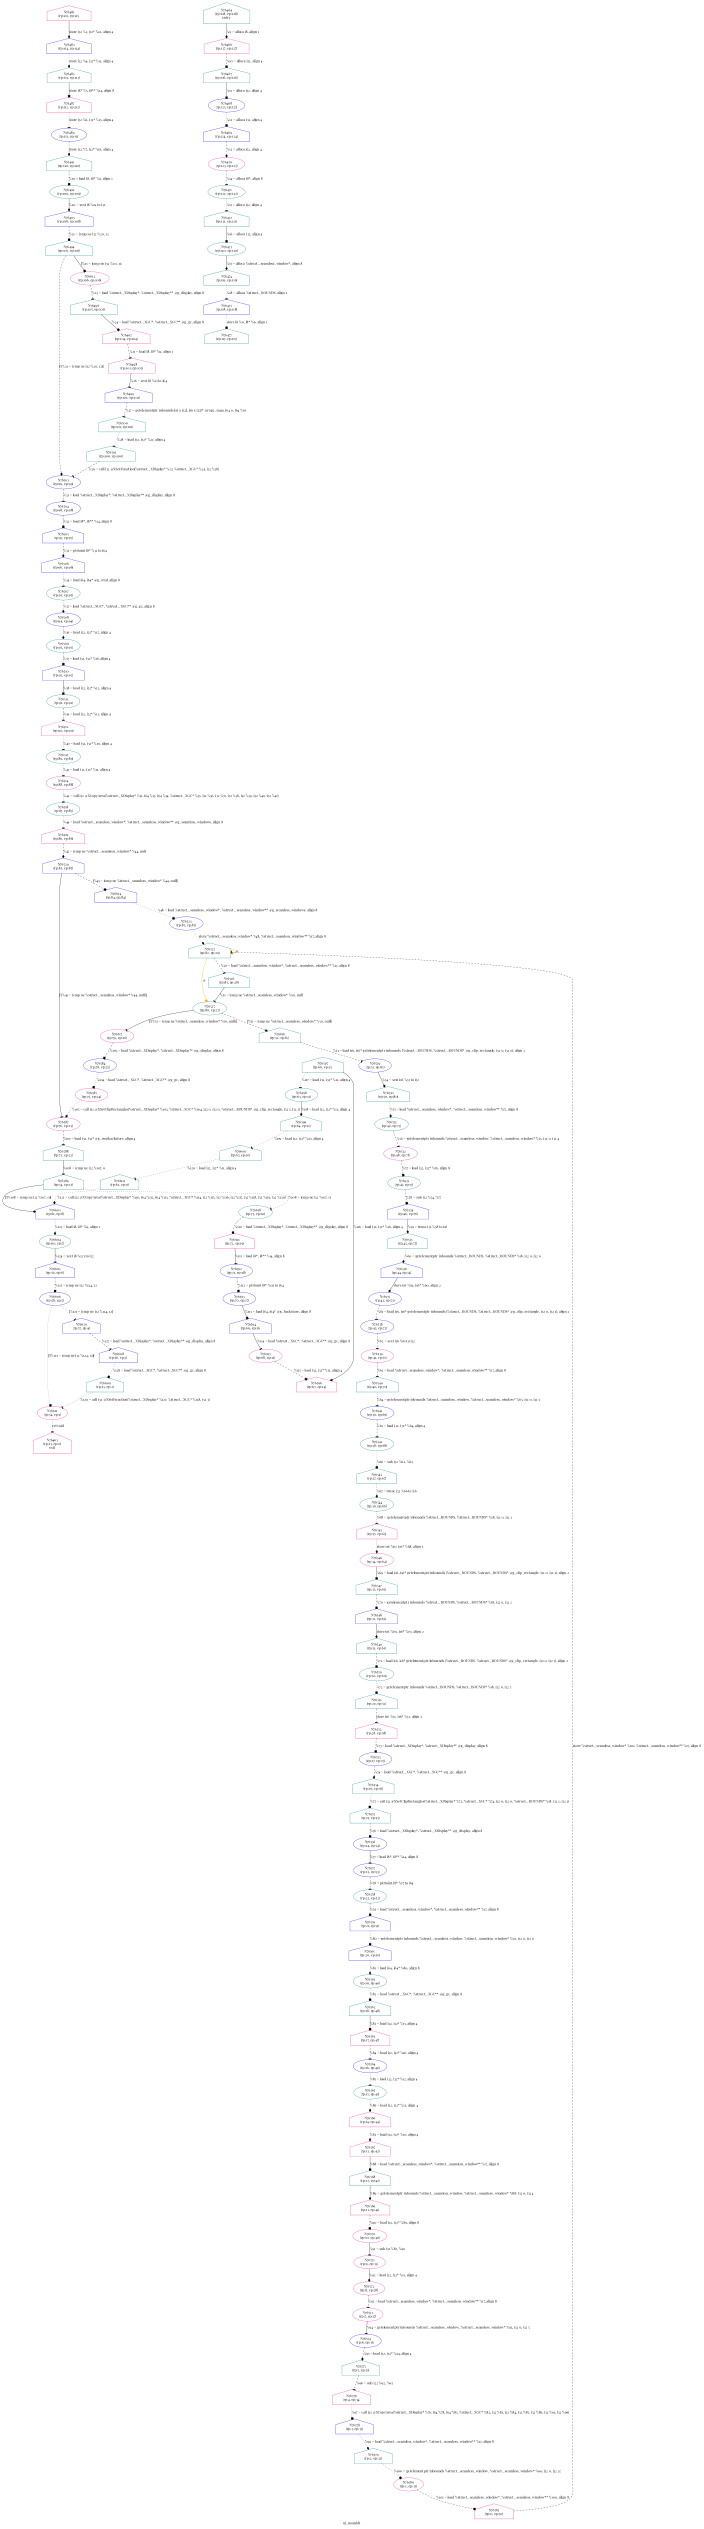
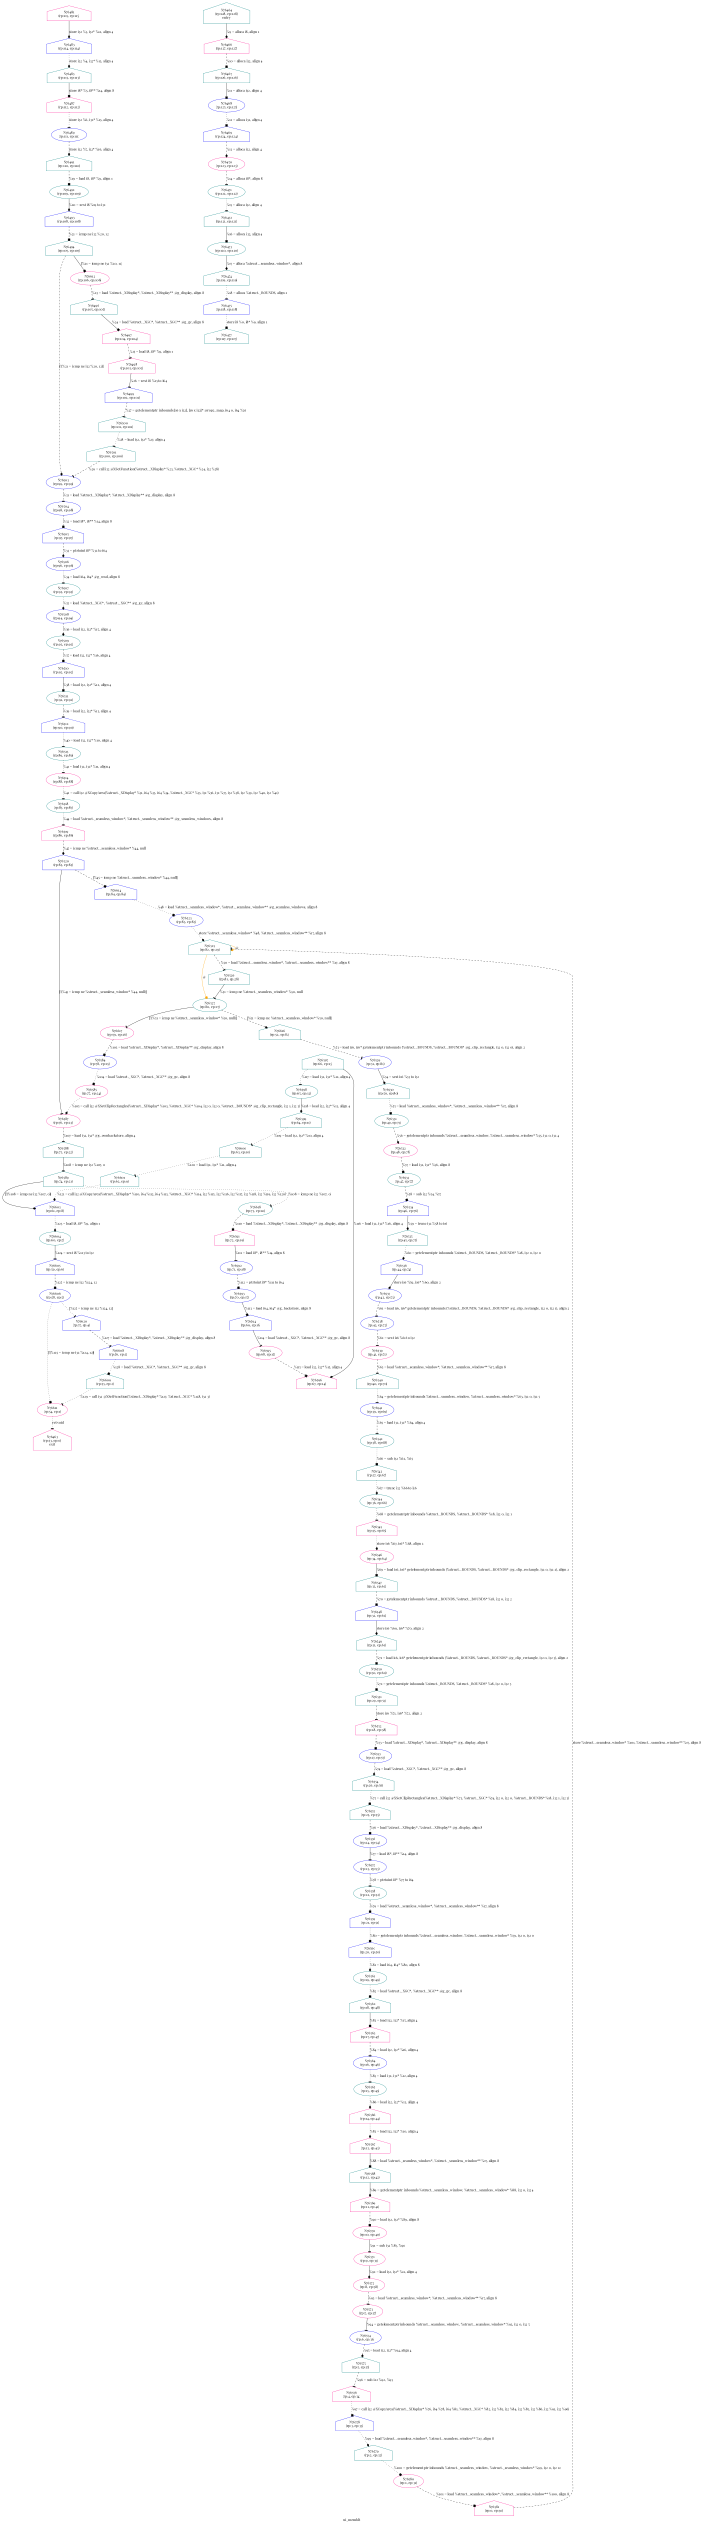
node "N76506 (rp:96, ep:96)": shape house -> ellipse
node "N76512 (rp:90, ep:90)": color deeppink -> blue
edge "N76530 (rp:50, ep:80)" -> "N76531 (rp:49, ep:79)": arrowhead diamond -> box
edge "N76531 (rp:49, ep:79)" -> "N76532 (rp:48, ep:78)": arrowhead tee -> diamond
